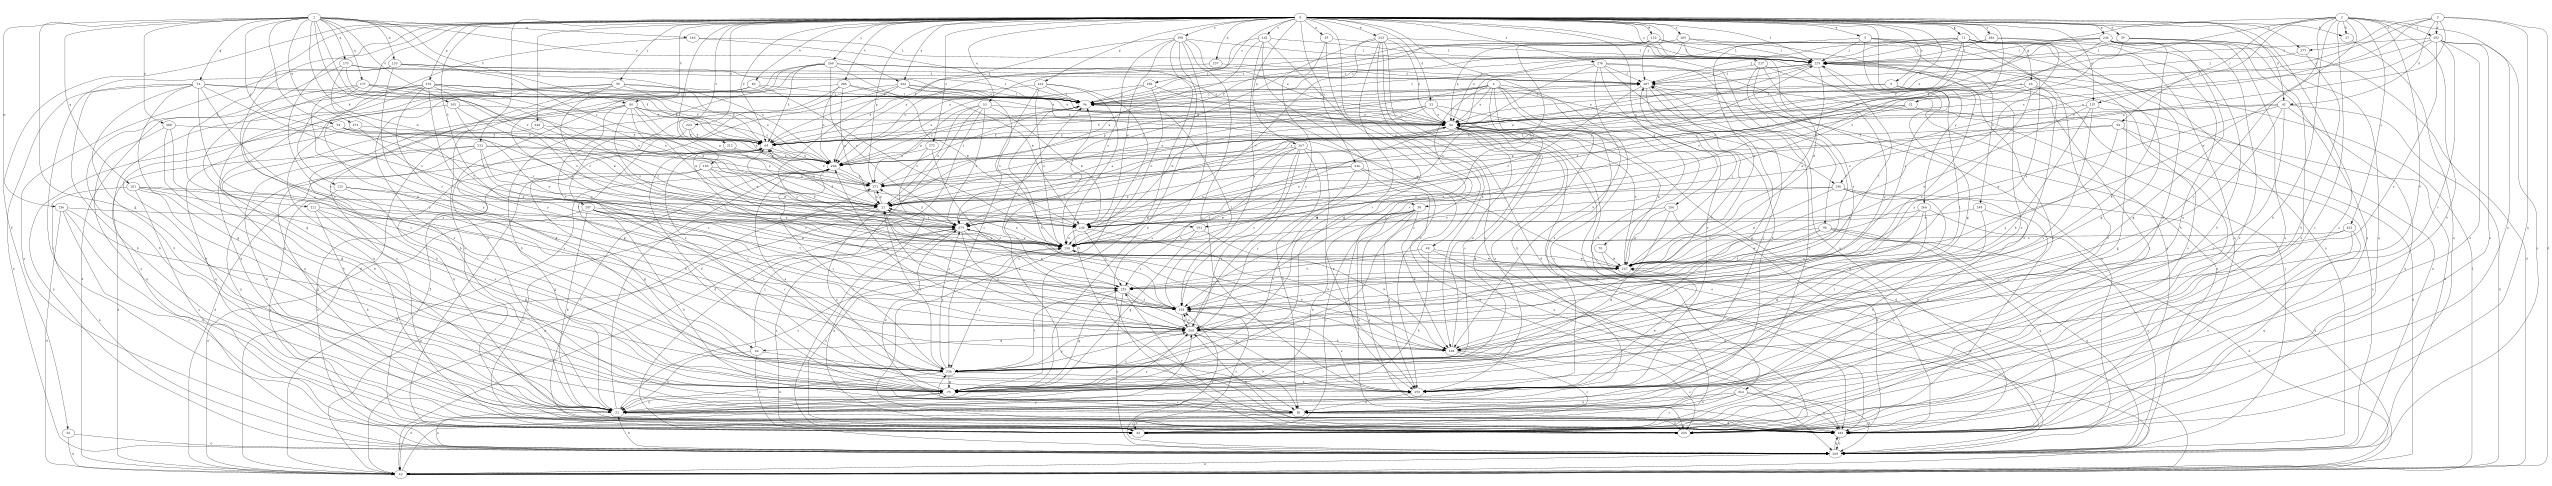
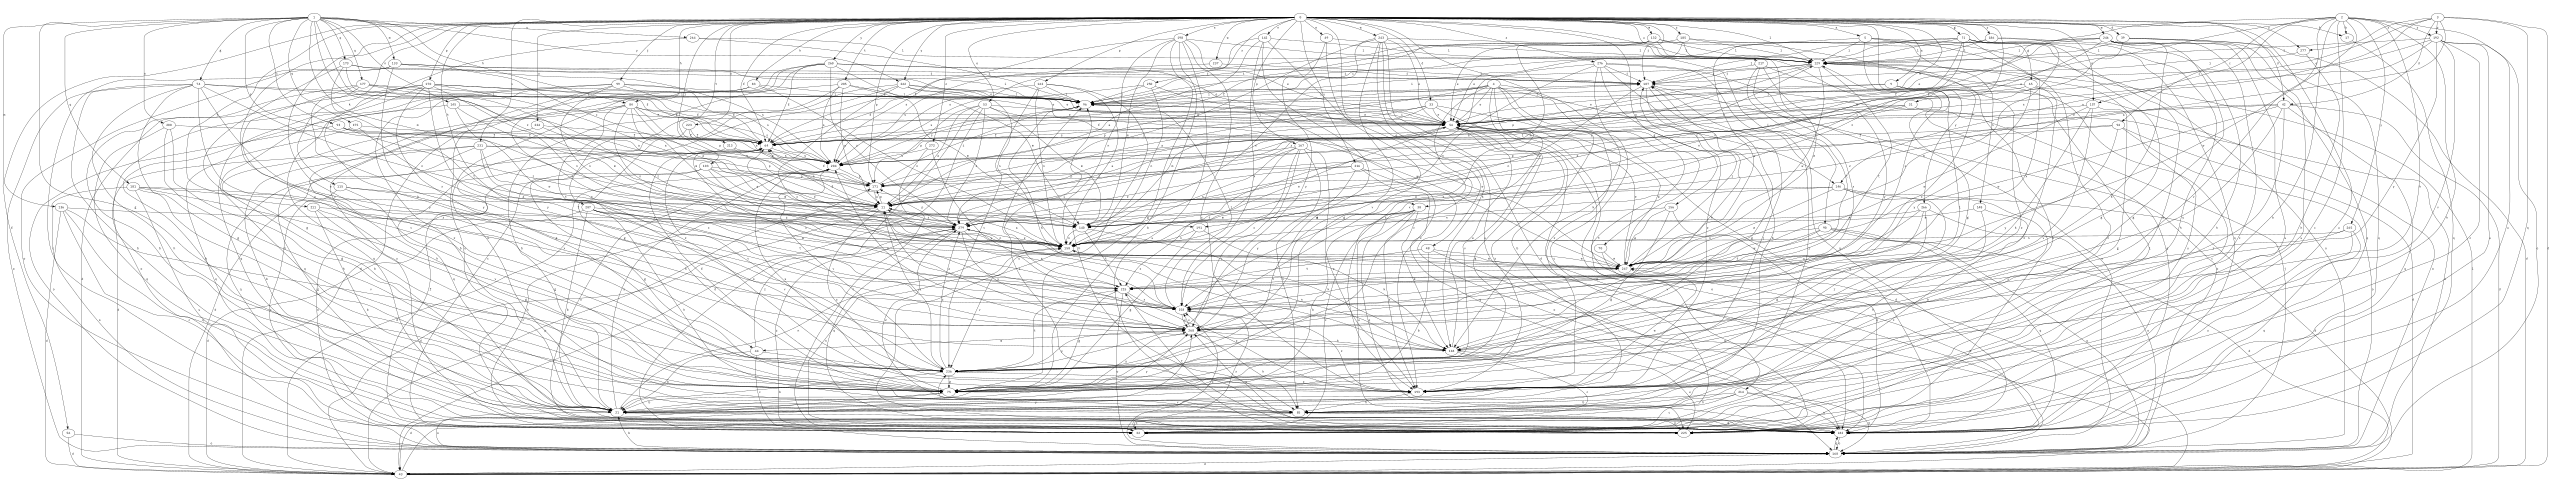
edge "53" -> "247": added, label "w"
